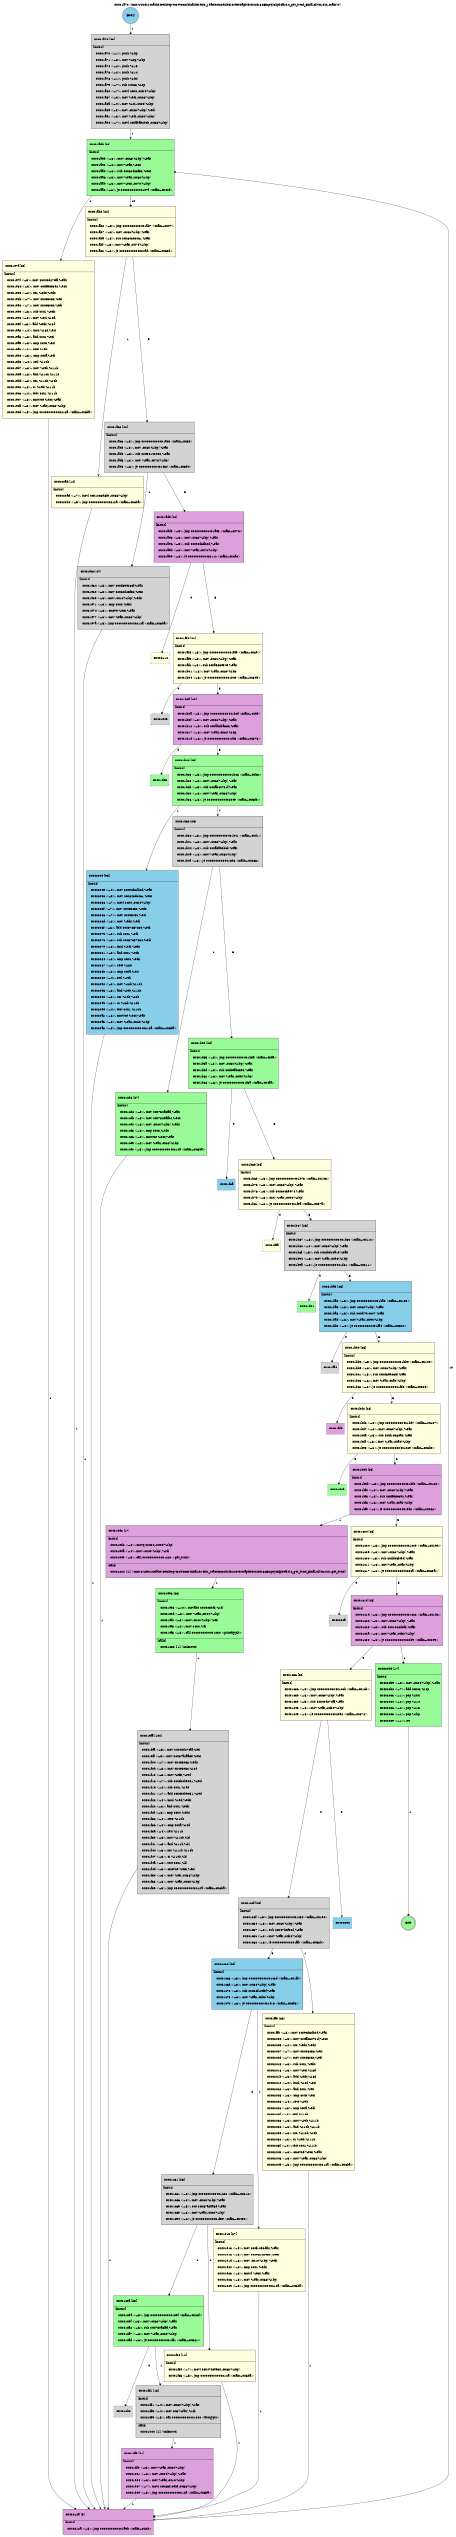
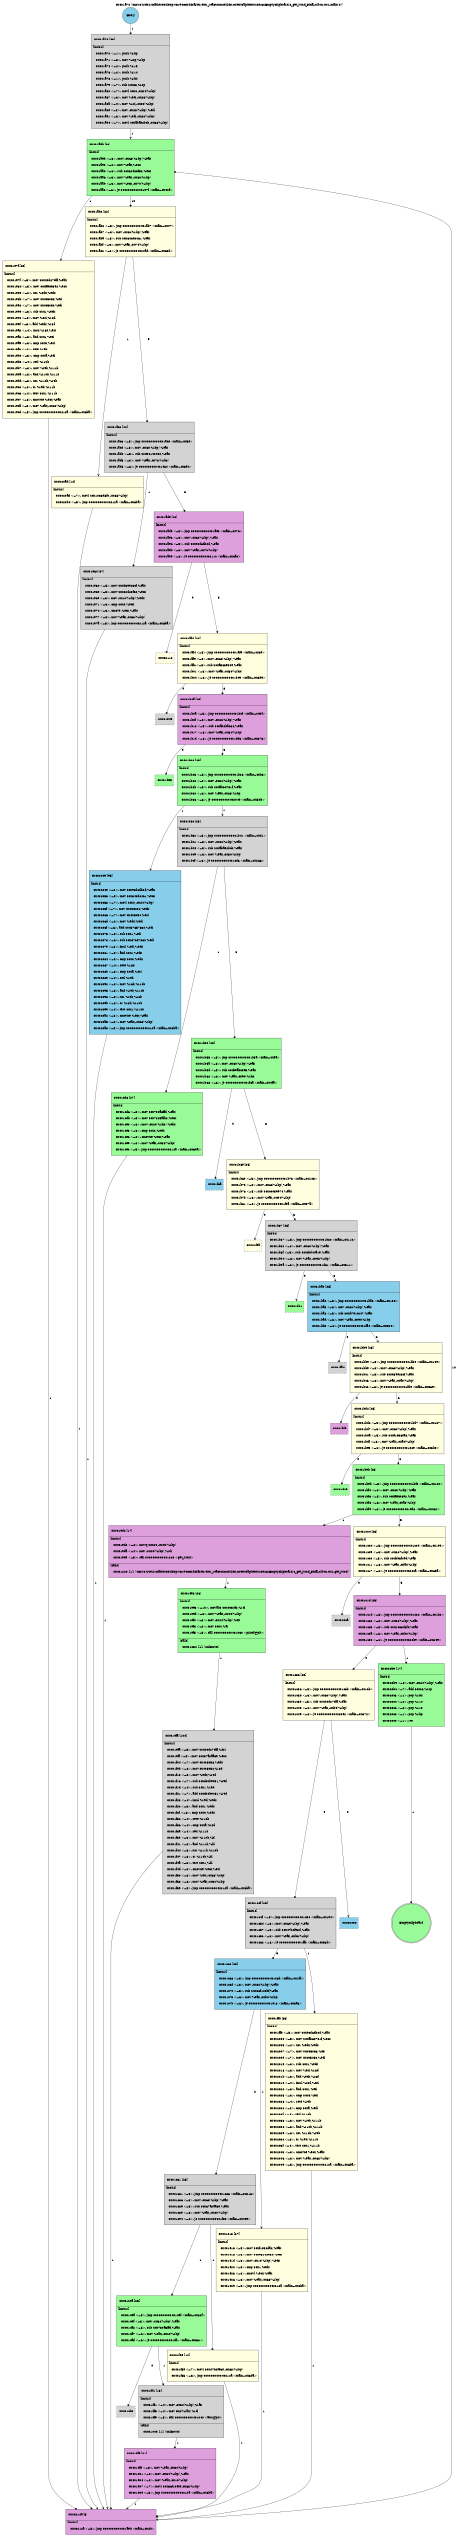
node "0x401beb [25]": fillcolor plum -> palegreen
node "Exit": label "Exit" -> "EmptyClipboard"
